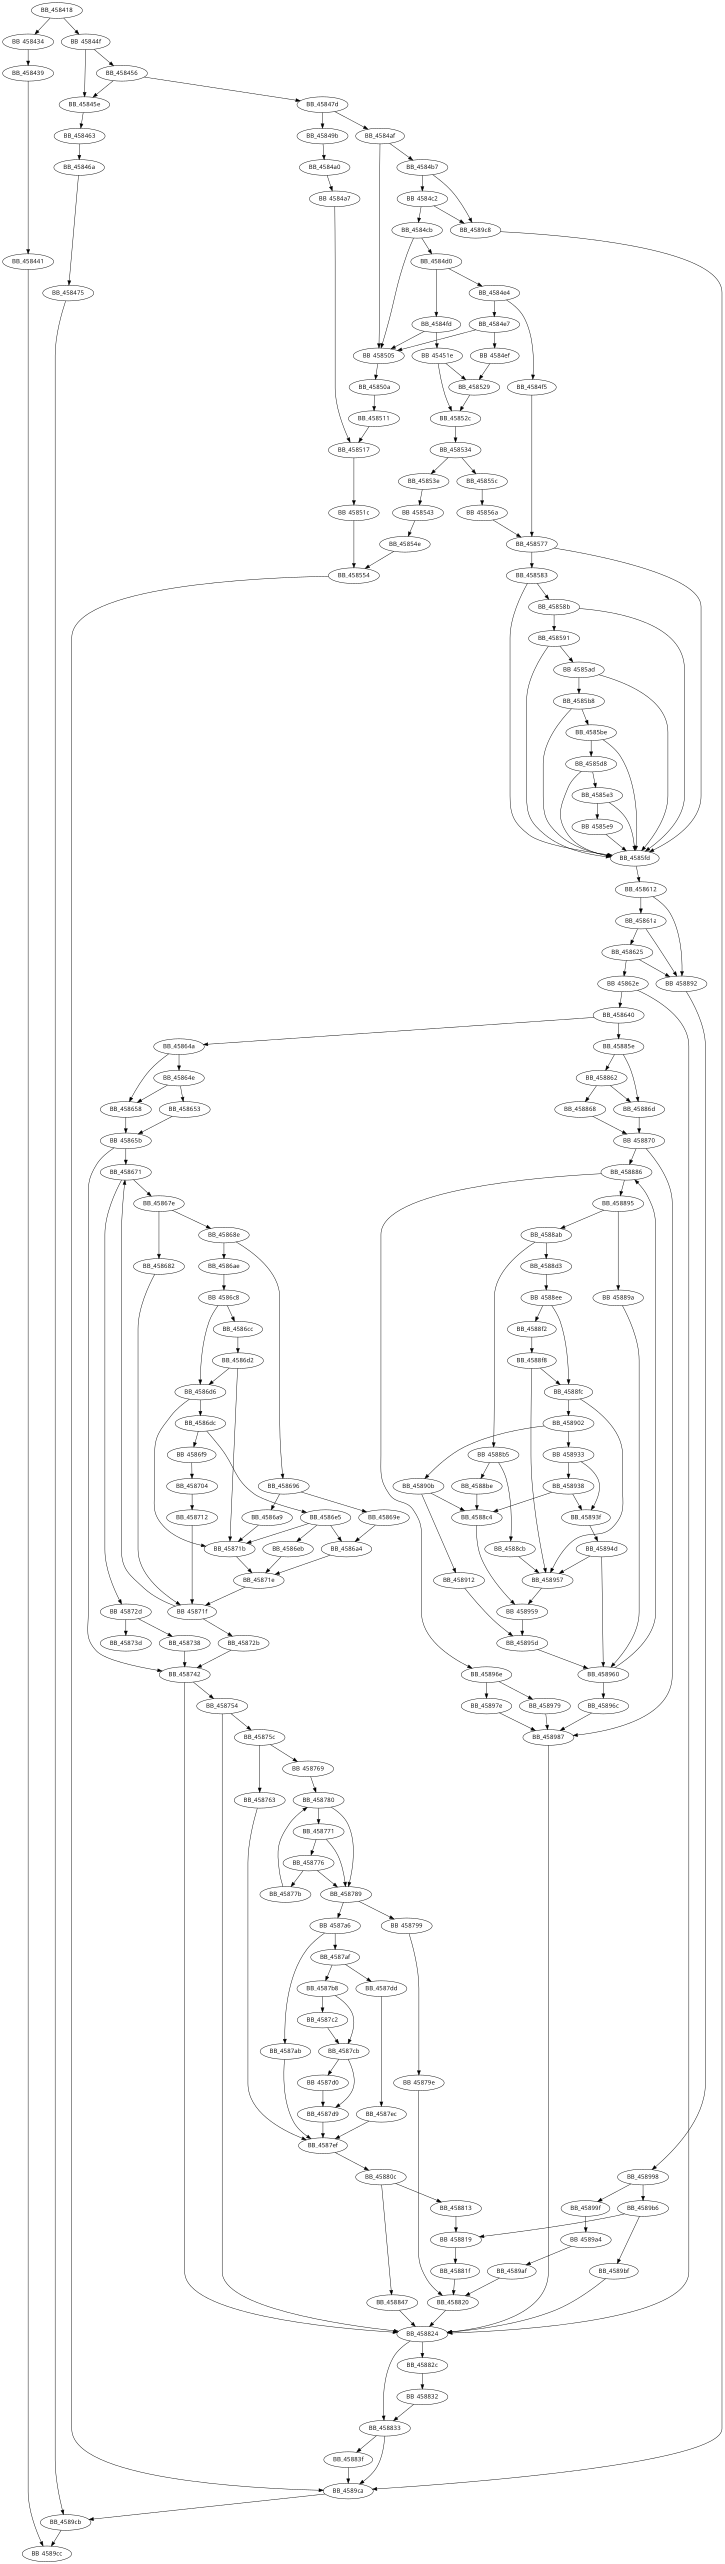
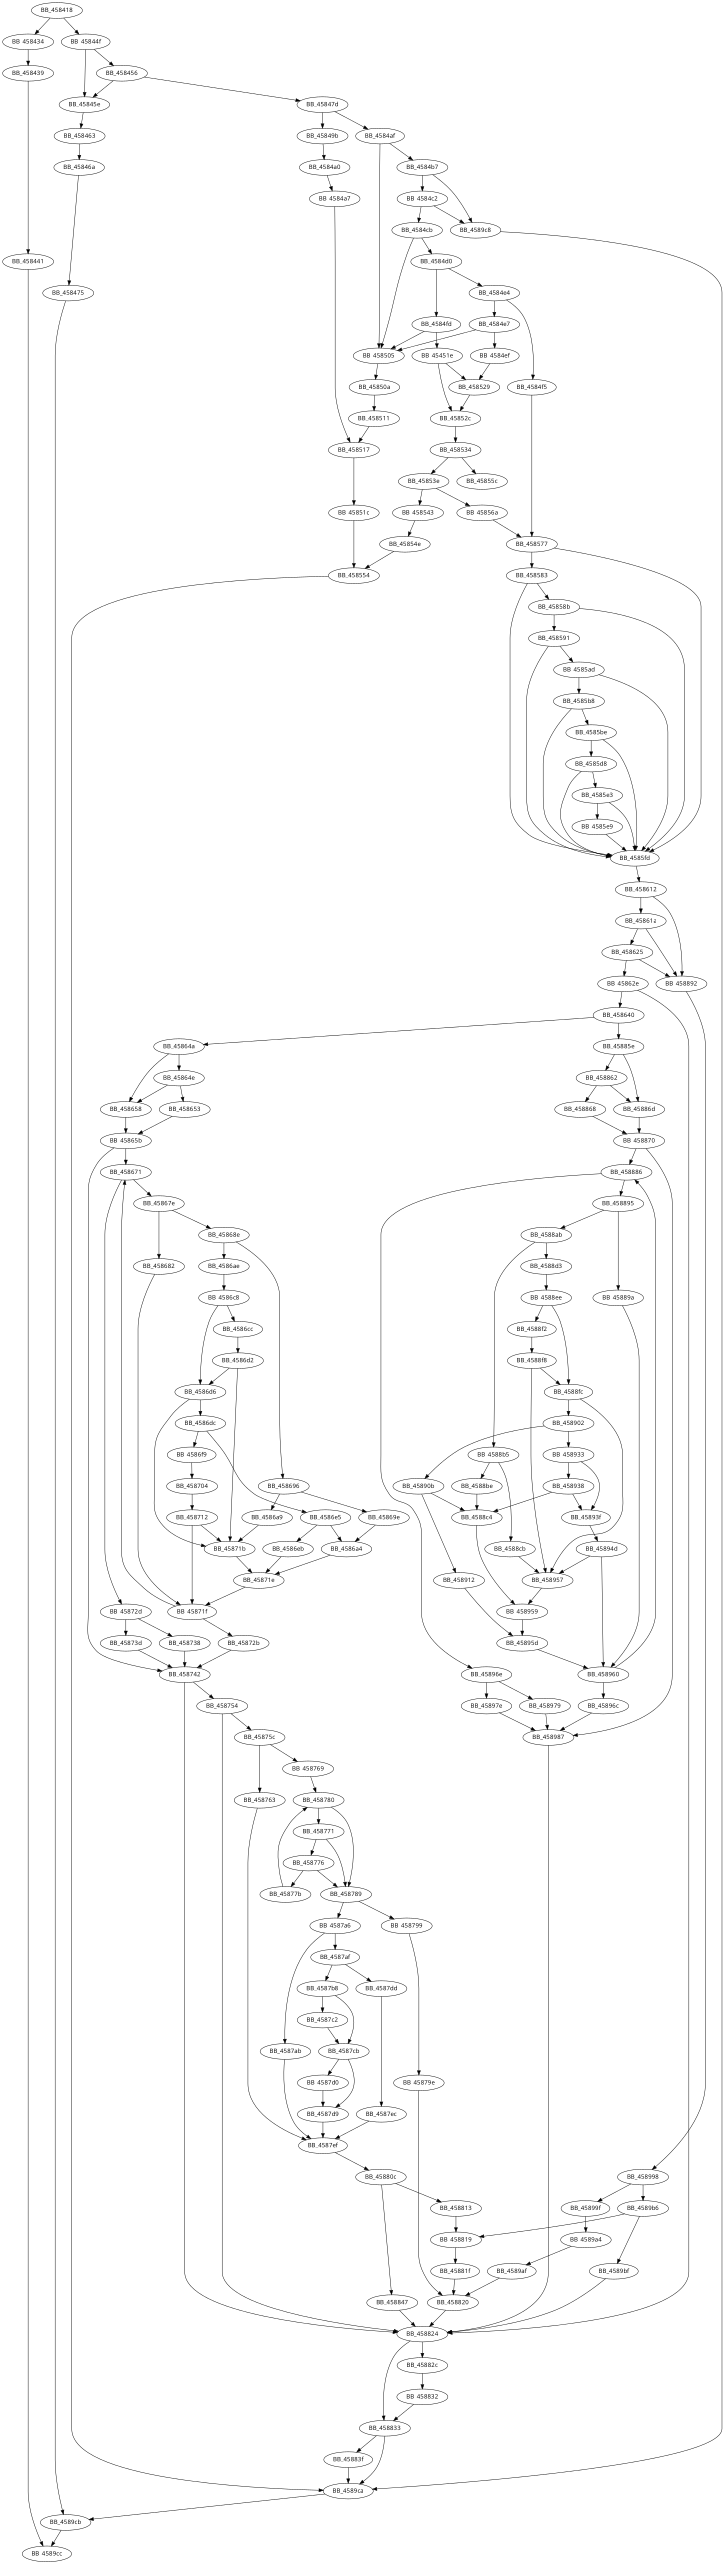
edge "BB_45855c" -> "BB_45856a": now "BB_45853e" -> "BB_45856a"
edge "BB_4586e5" -> "BB_45871b": now "BB_458712" -> "BB_45871b"
edge "BB_45873d" -> "BB_458742": added
